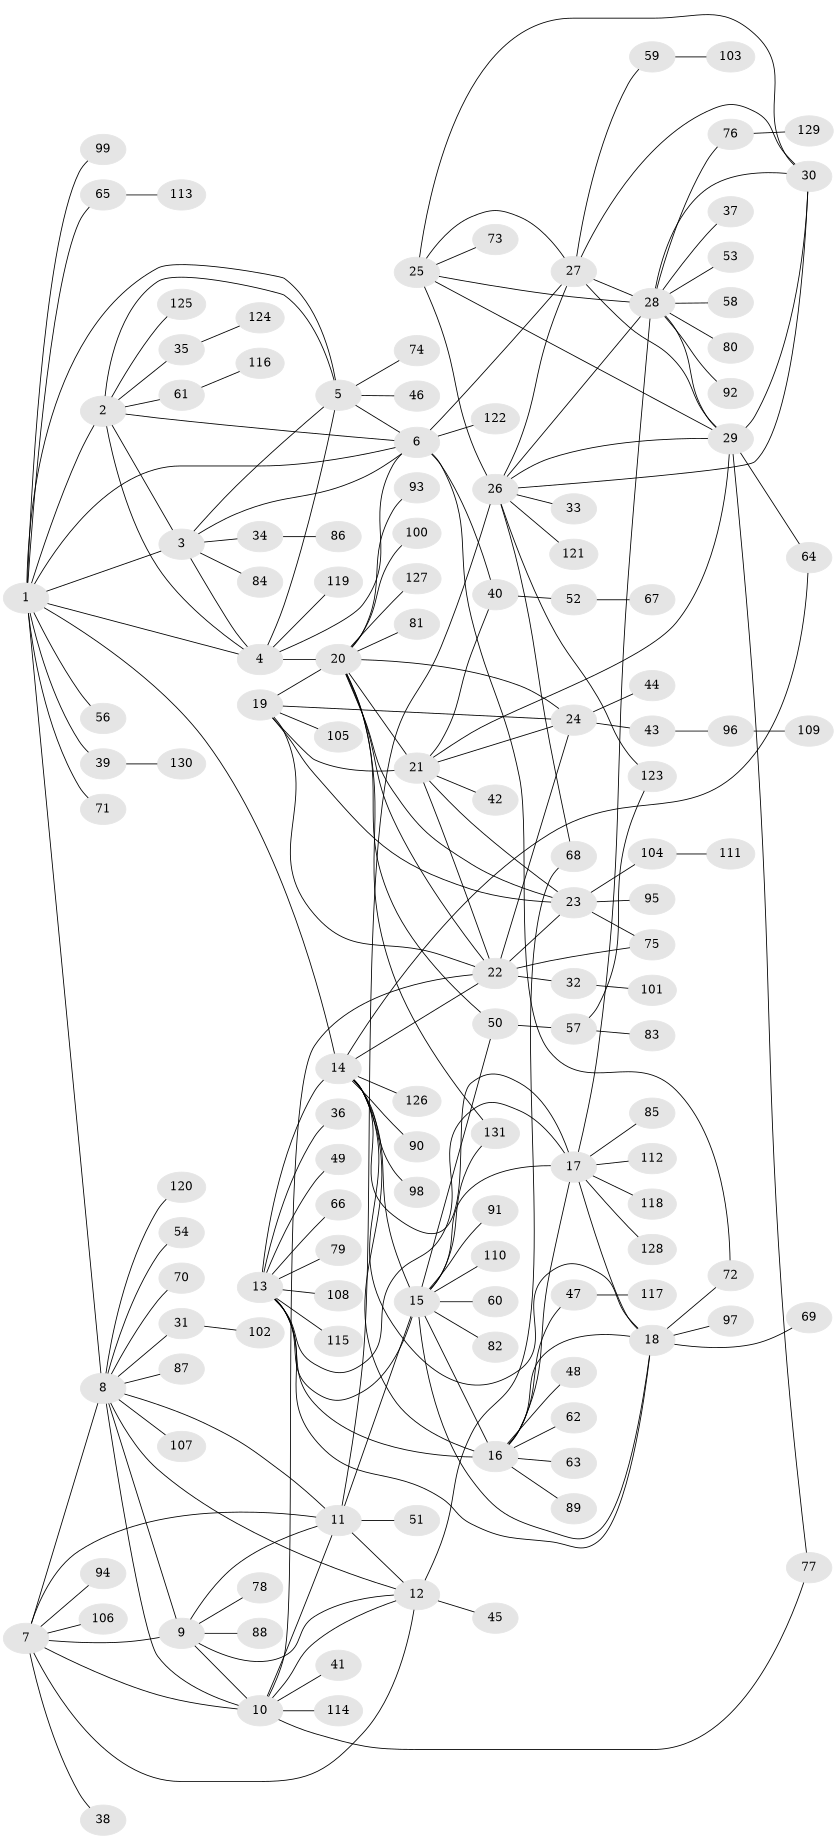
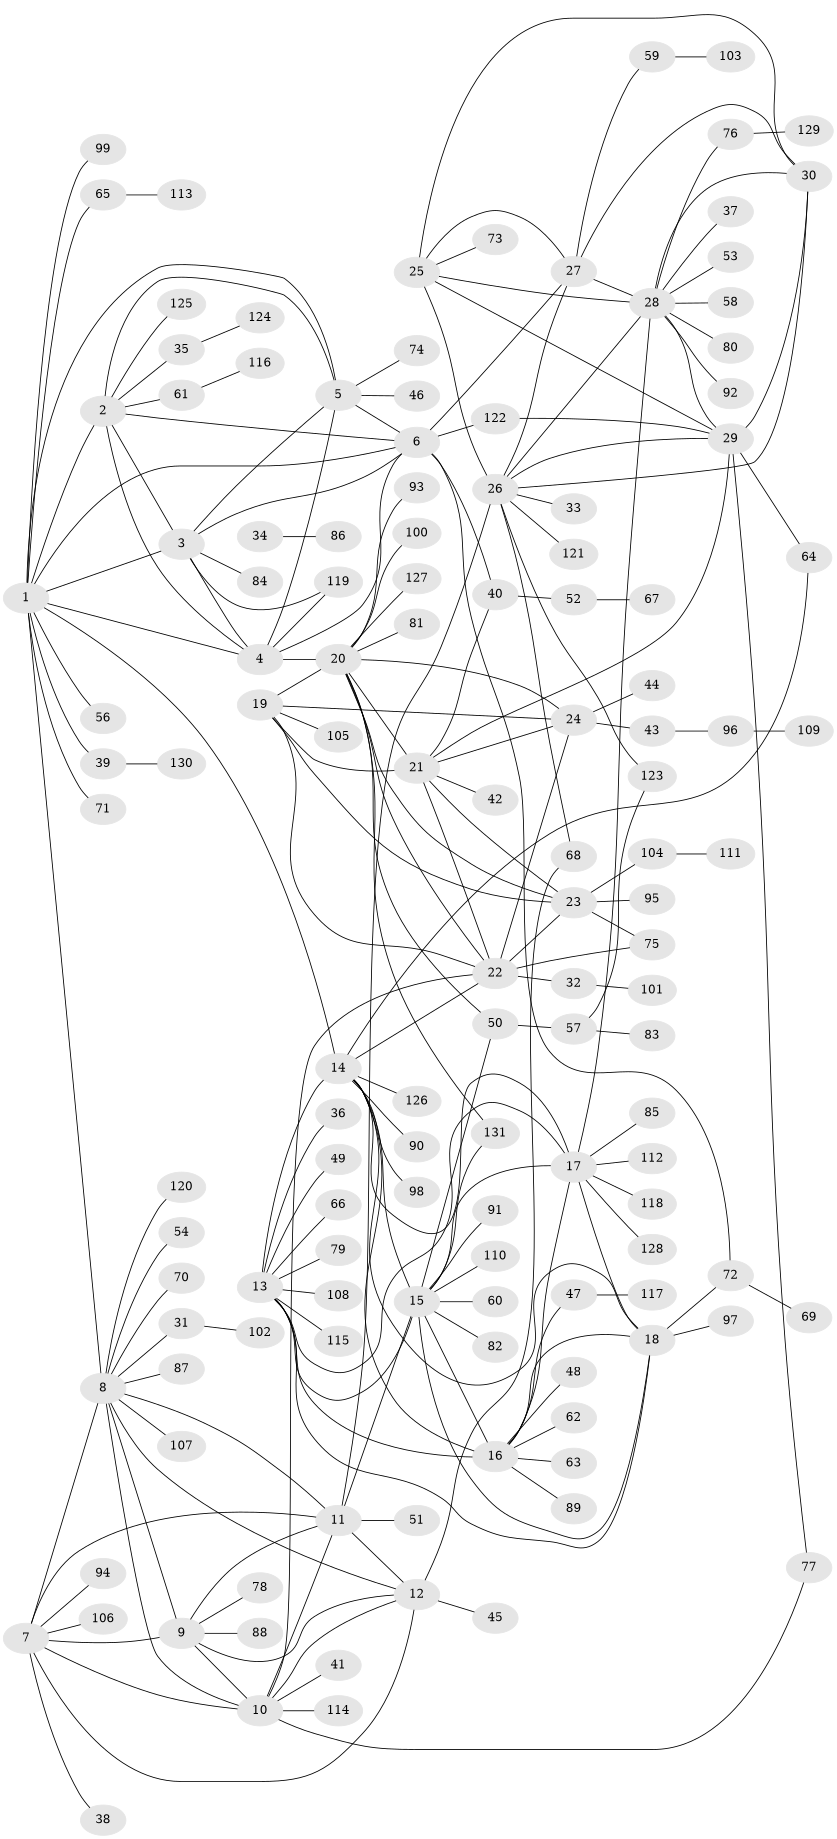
edge "27" -- "29": now "122" -- "29"
edge "34" -- "3": now "119" -- "3"
edge "69" -- "18": now "69" -- "72"
